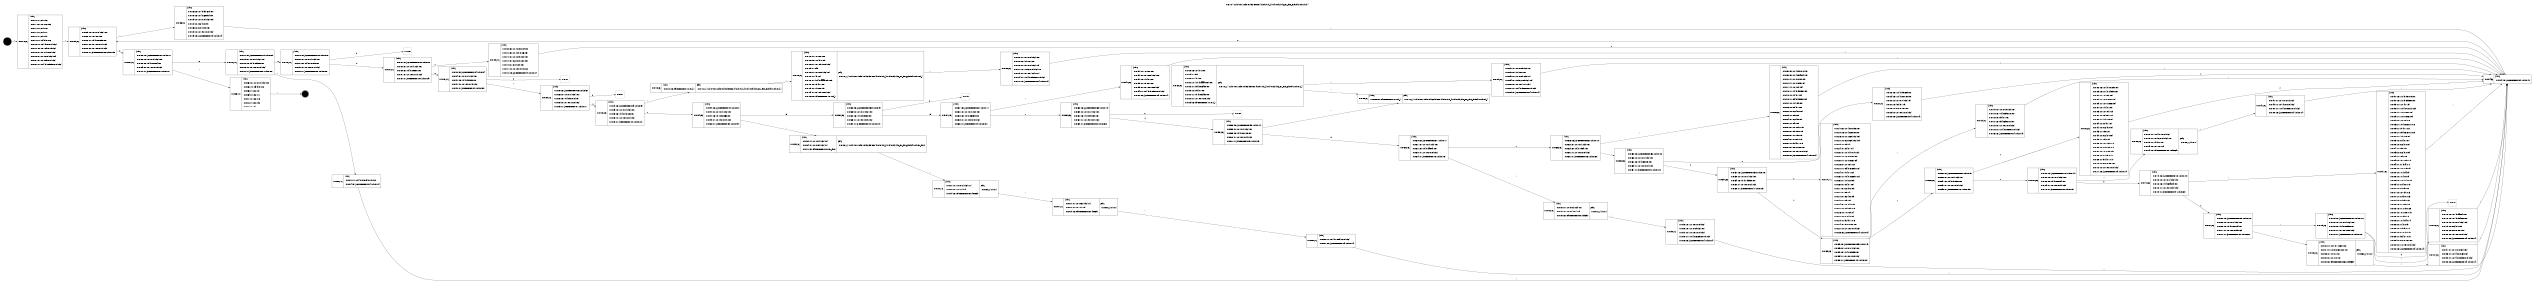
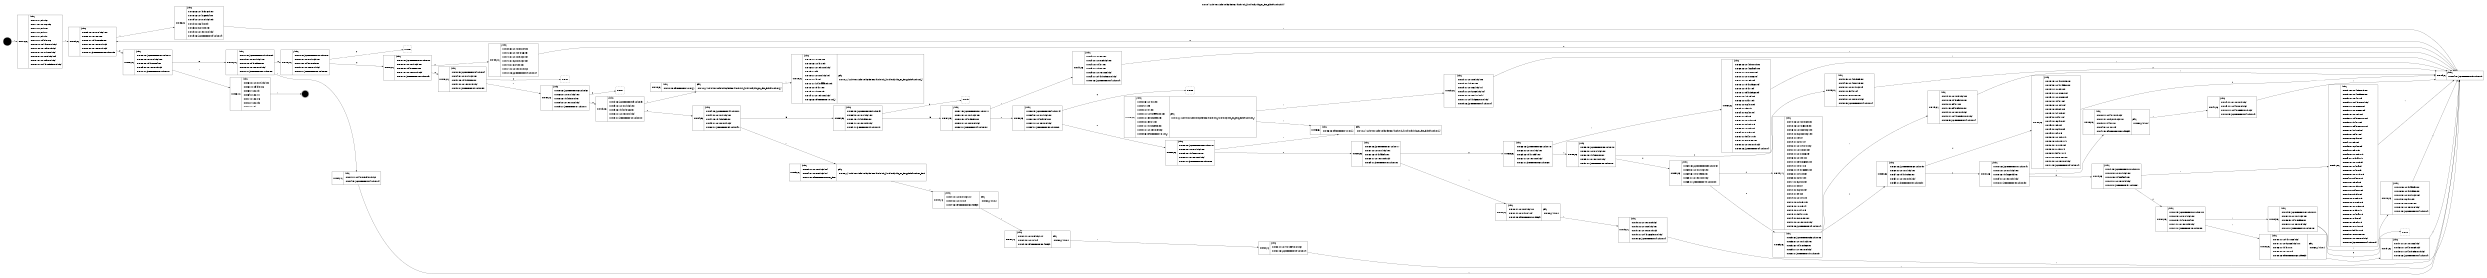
node "0x40175a [33]": removed
